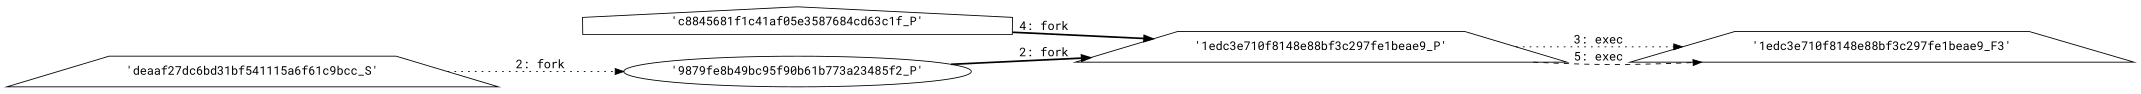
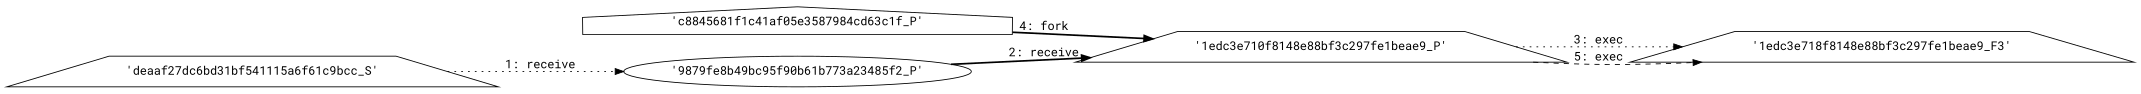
node "'c8845681f1c41af05e3587684cd63c1f_P'": label "'c8845681f1c41af05e3587684cd63c1f_P'" -> "'c8845681f1c41af05e3587984cd63c1f_P'"
node "'1edc3e710f8148e88bf3c297fe1beae9_F3'": label "'1edc3e710f8148e88bf3c297fe1beae9_F3'" -> "'1edc3e718f8148e88bf3c297fe1beae9_F3'"
edge "'9879fe8b49bc95f90b61b773a23485f2_P'" -> "'1edc3e710f8148e88bf3c297fe1beae9_P'": label "2: fork" -> "2: receive"
edge "'deaaf27dc6bd31bf541115a6f61c9bcc_S'" -> "'9879fe8b49bc95f90b61b773a23485f2_P'": label "2: fork" -> "1: receive"
